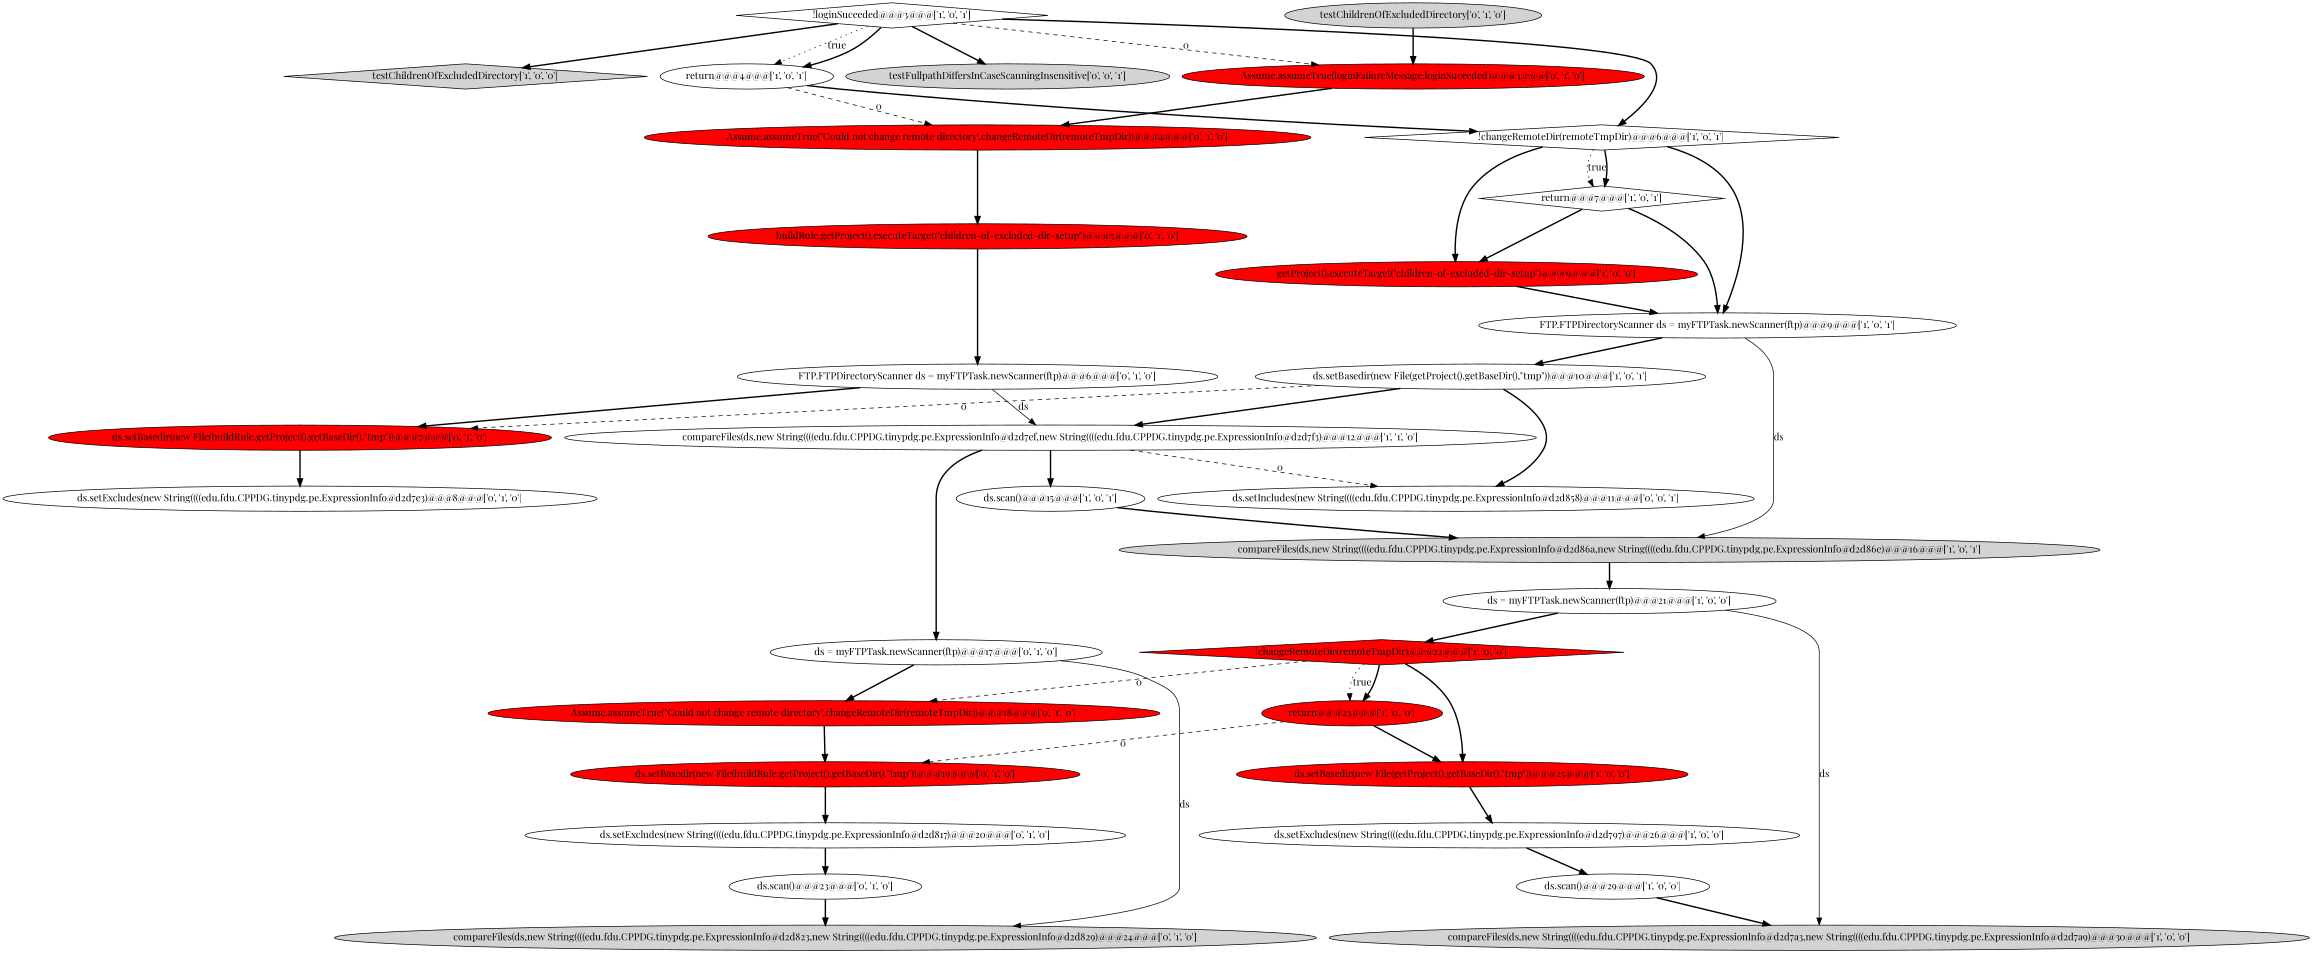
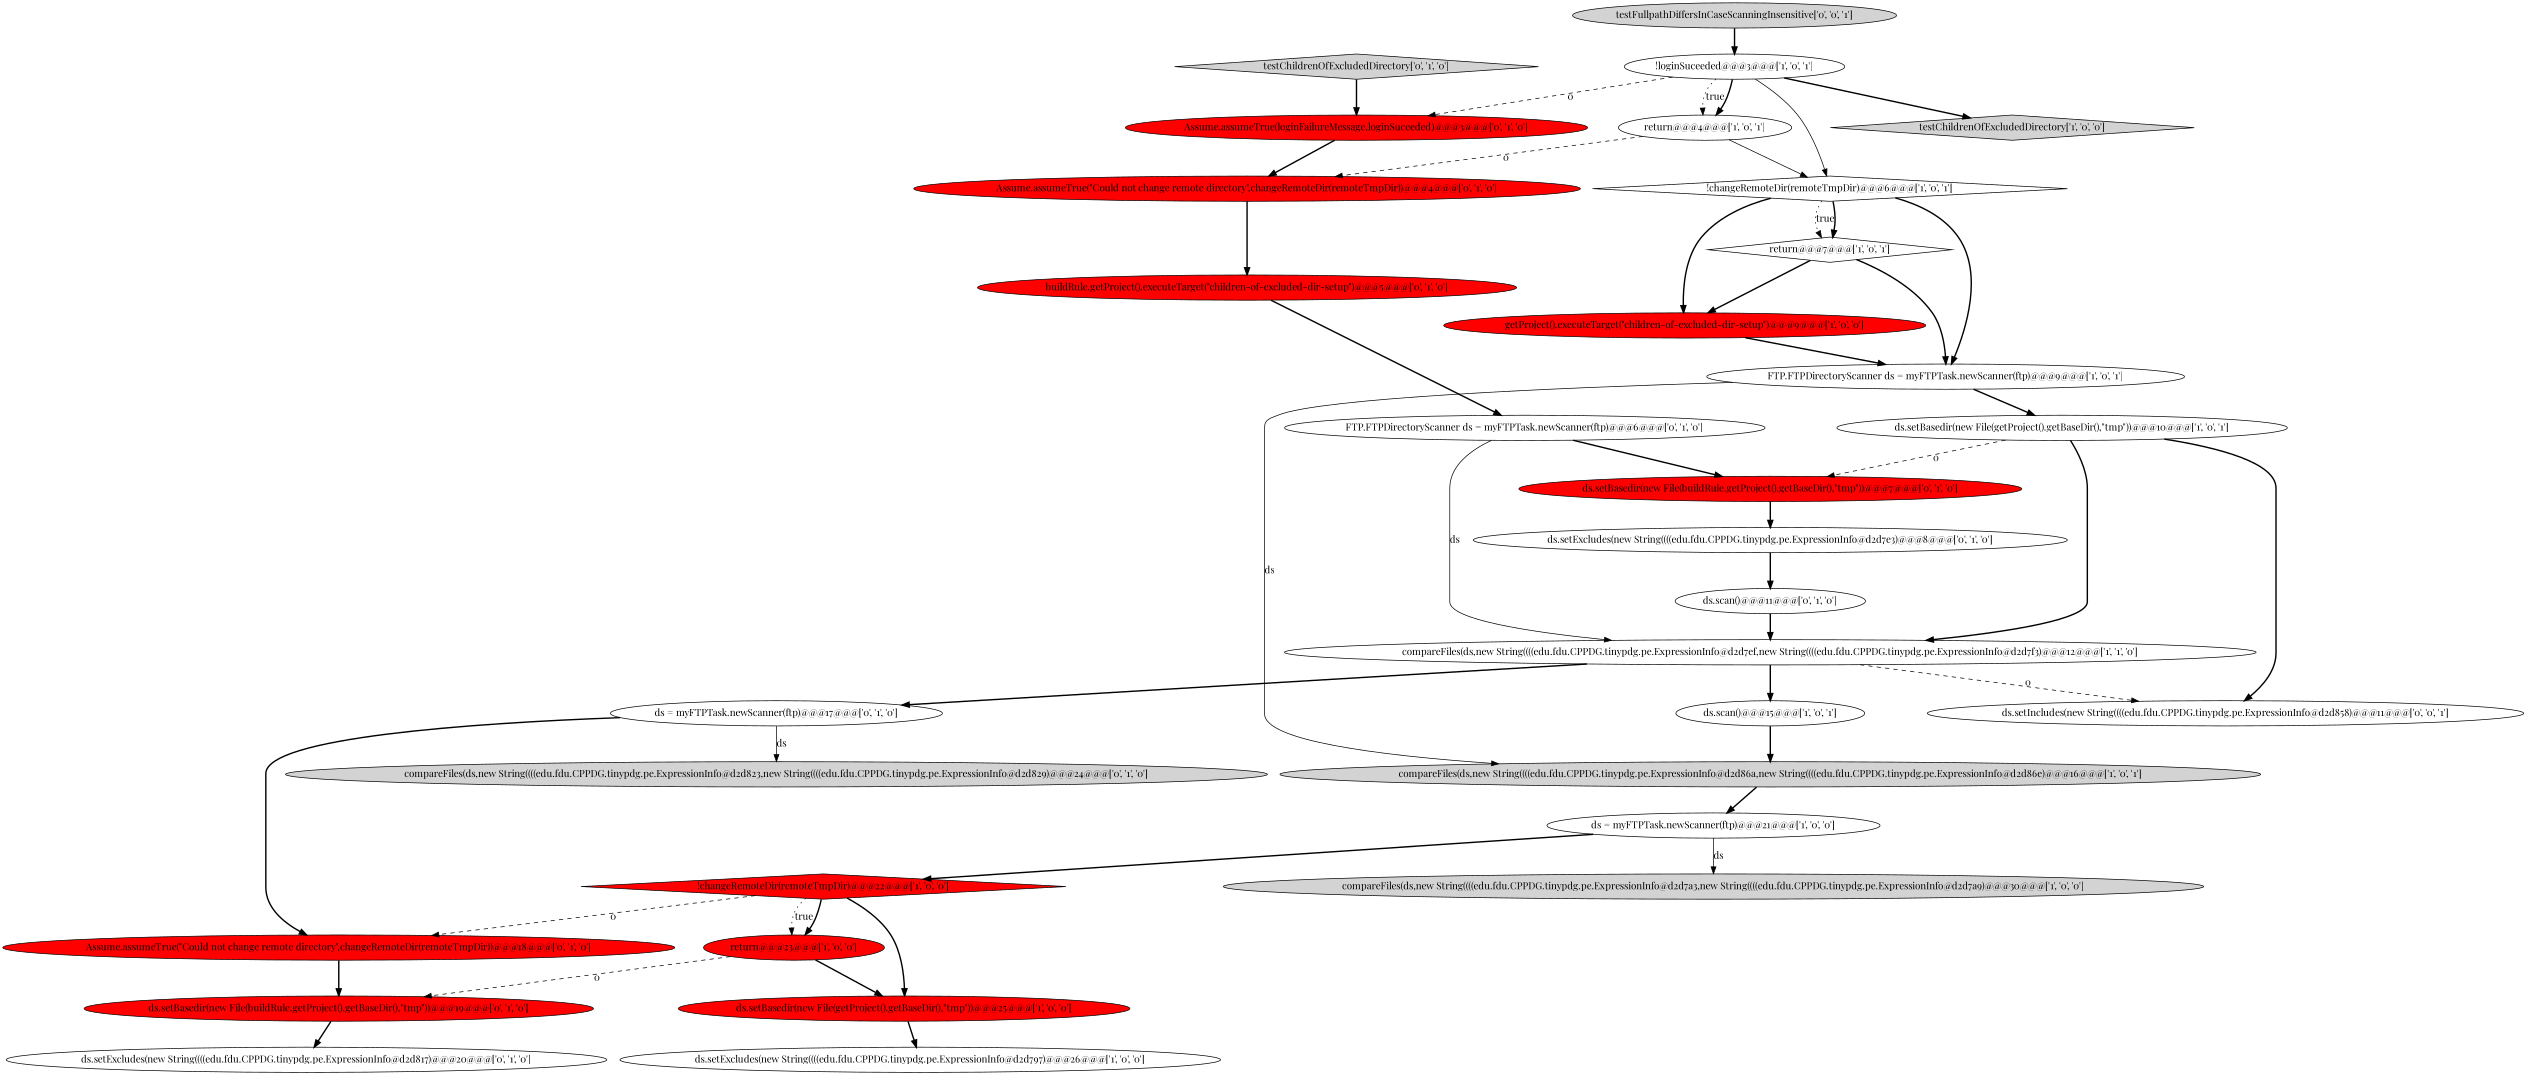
node "!loginSuceeded@@@3@@@['1', '0', '1']": shape diamond -> ellipse
node "testChildrenOfExcludedDirectory['0', '1', '0']": shape ellipse -> diamond
edge "!loginSuceeded@@@3@@@['1', '0', '1']" -> "!changeRemoteDir(remoteTmpDir)@@@6@@@['1', '0', '1']": style bold -> solid
edge "!loginSuceeded@@@3@@@['1', '0', '1']" -> "testFullpathDiffersInCaseScanningInsensitive['0', '0', '1']": reversed
edge "return@@@4@@@['1', '0', '1']" -> "!changeRemoteDir(remoteTmpDir)@@@6@@@['1', '0', '1']": style bold -> solid
node "ds.scan()@@@11@@@['0', '1', '0']": added
node "ds.scan()@@@23@@@['0', '1', '0']": removed
node "ds.scan()@@@29@@@['1', '0', '0']": removed
